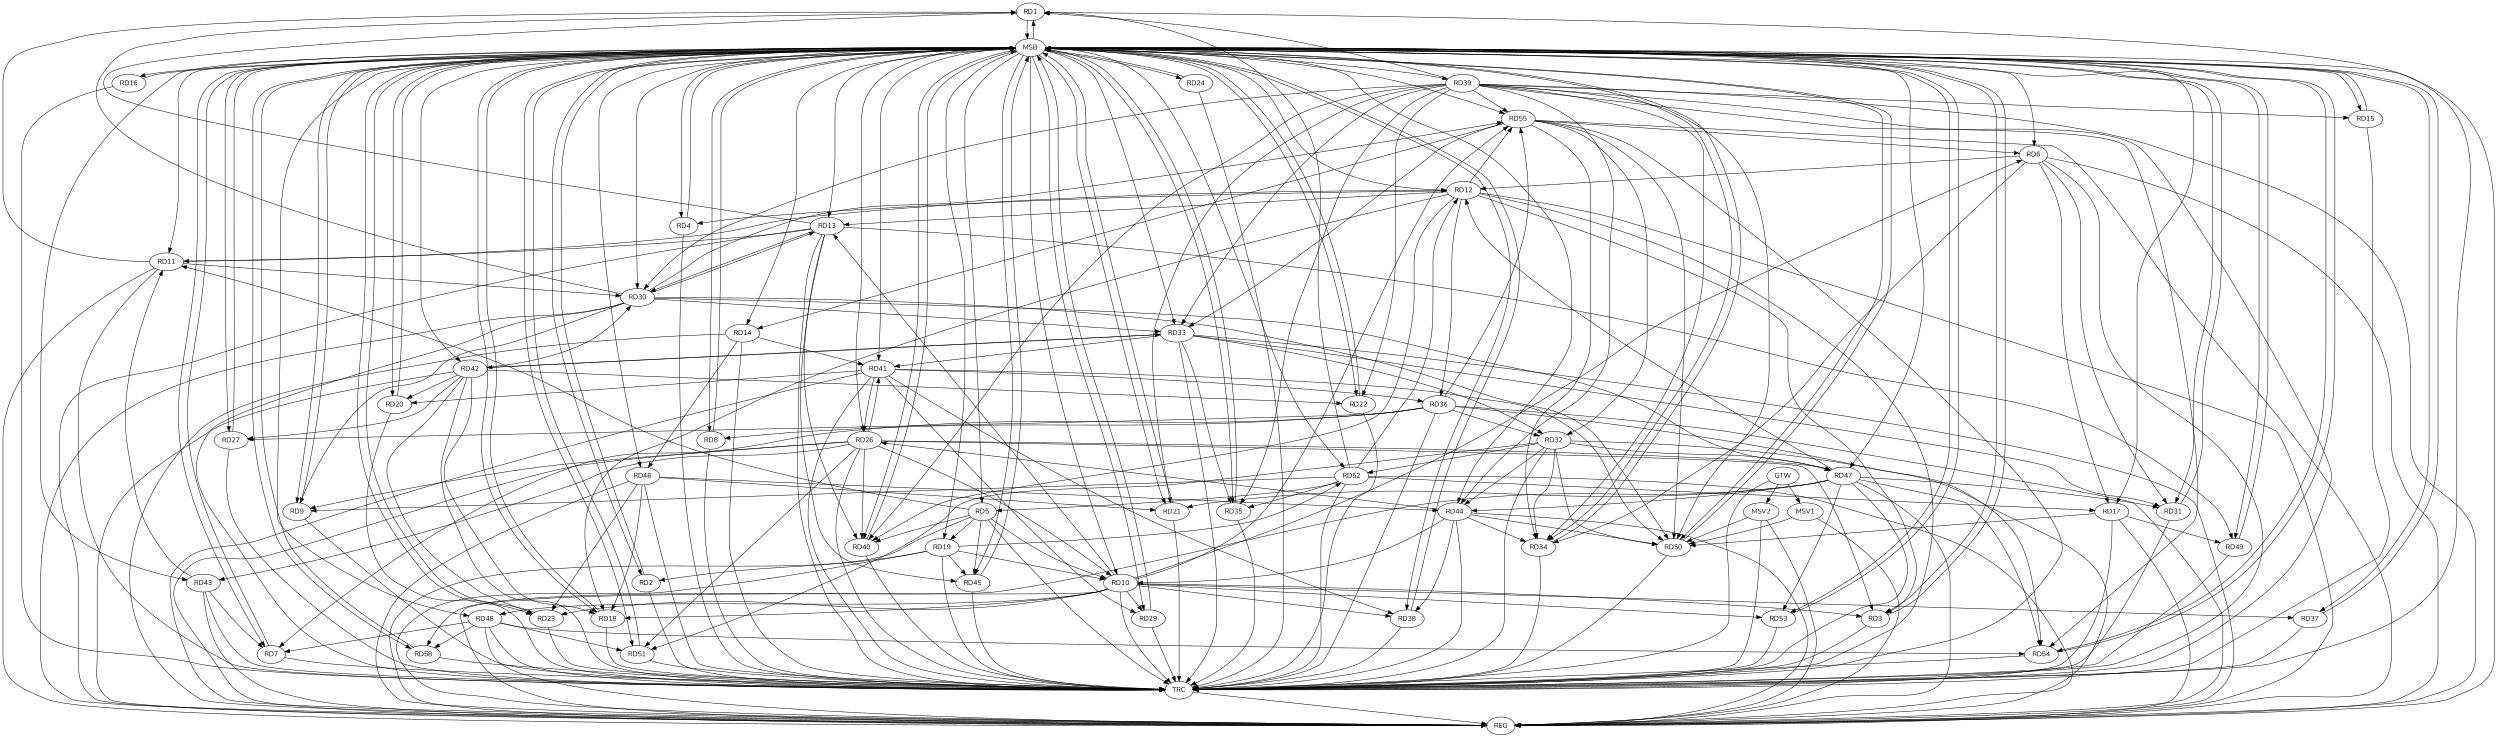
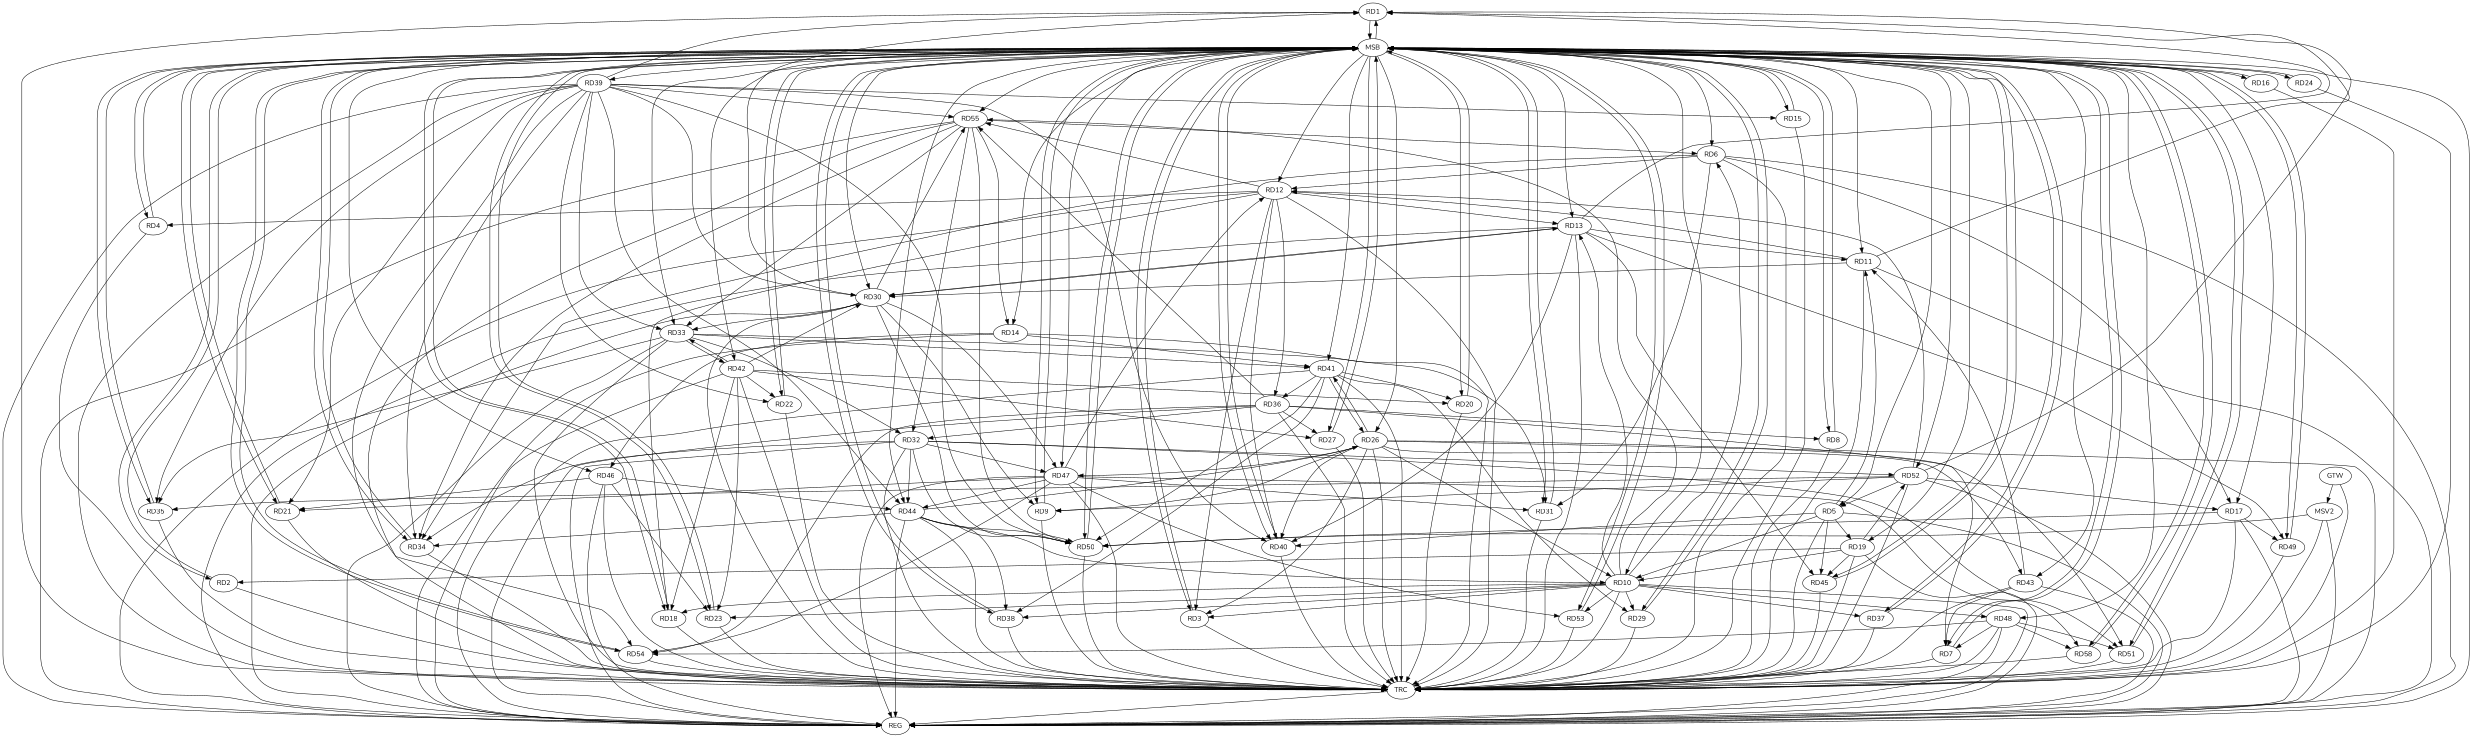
node "MSV1": removed
edge "RD46" -> "RD18": removed
